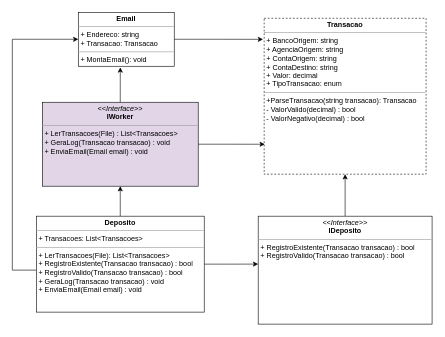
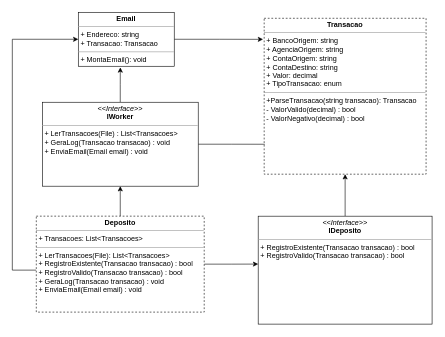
node "<<Interface>> IWorker + LerTransacoes(File) : List<Transacoes> + GeraLog(Transacao transacao) : void + EnviaEmail(Email email) : void": fillcolor #e1d5e7 -> #ffffff
edge "<<Interface>> IWorker + LerTransacoes(File) : List<Transacoes> + GeraLog(Transacao transacao) : void + EnviaEmail(Email email) : void" -> "Transacao + BancoOrigem: string + AgenciaOrigem: string + ContaOrigem: string + ContaDestino: string + Valor: decimal + TipoTransacao: enum +ParseTransacao(string transacao): Transacao - ValorValido(decimal) : bool - ValorNegativo(decimal) : bool": arrowhead classic -> none
node "Deposito + Transacoes: List<Transacoes> + LerTransacoes(File): List<Transacoes> + RegistroExistente(Transacao transacao) : bool + RegistroValido(Transacao transacao) : bool + GeraLog(Transacao transacao) : void + EnviaEmail(Email email) : void": style solid -> dashed
